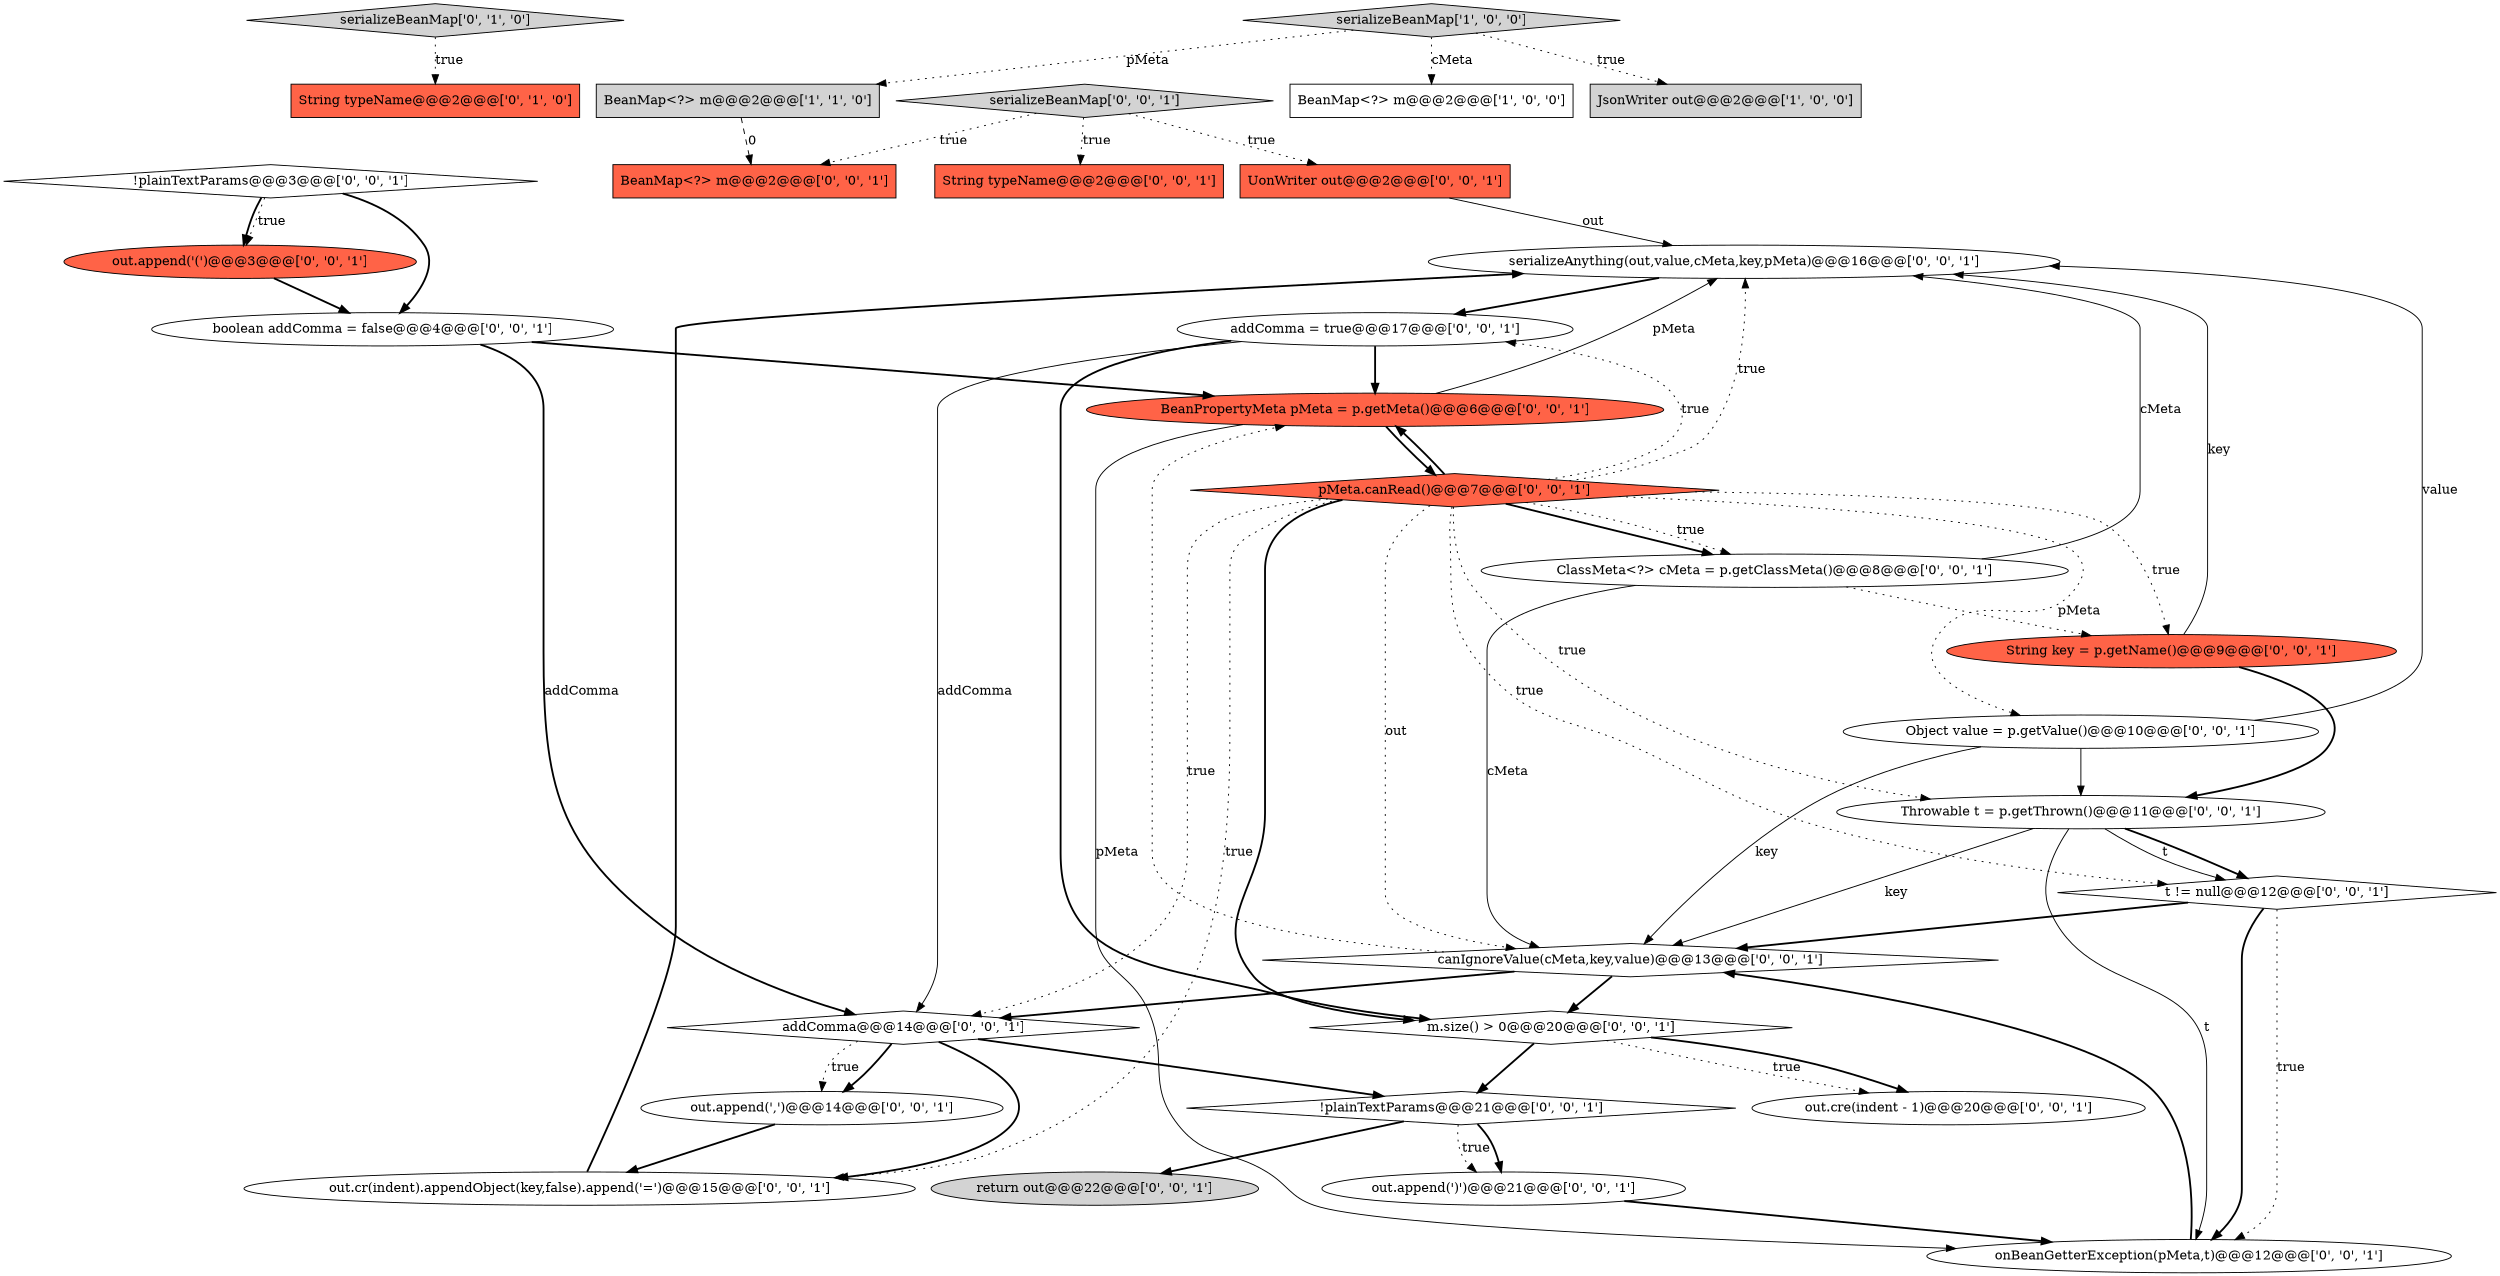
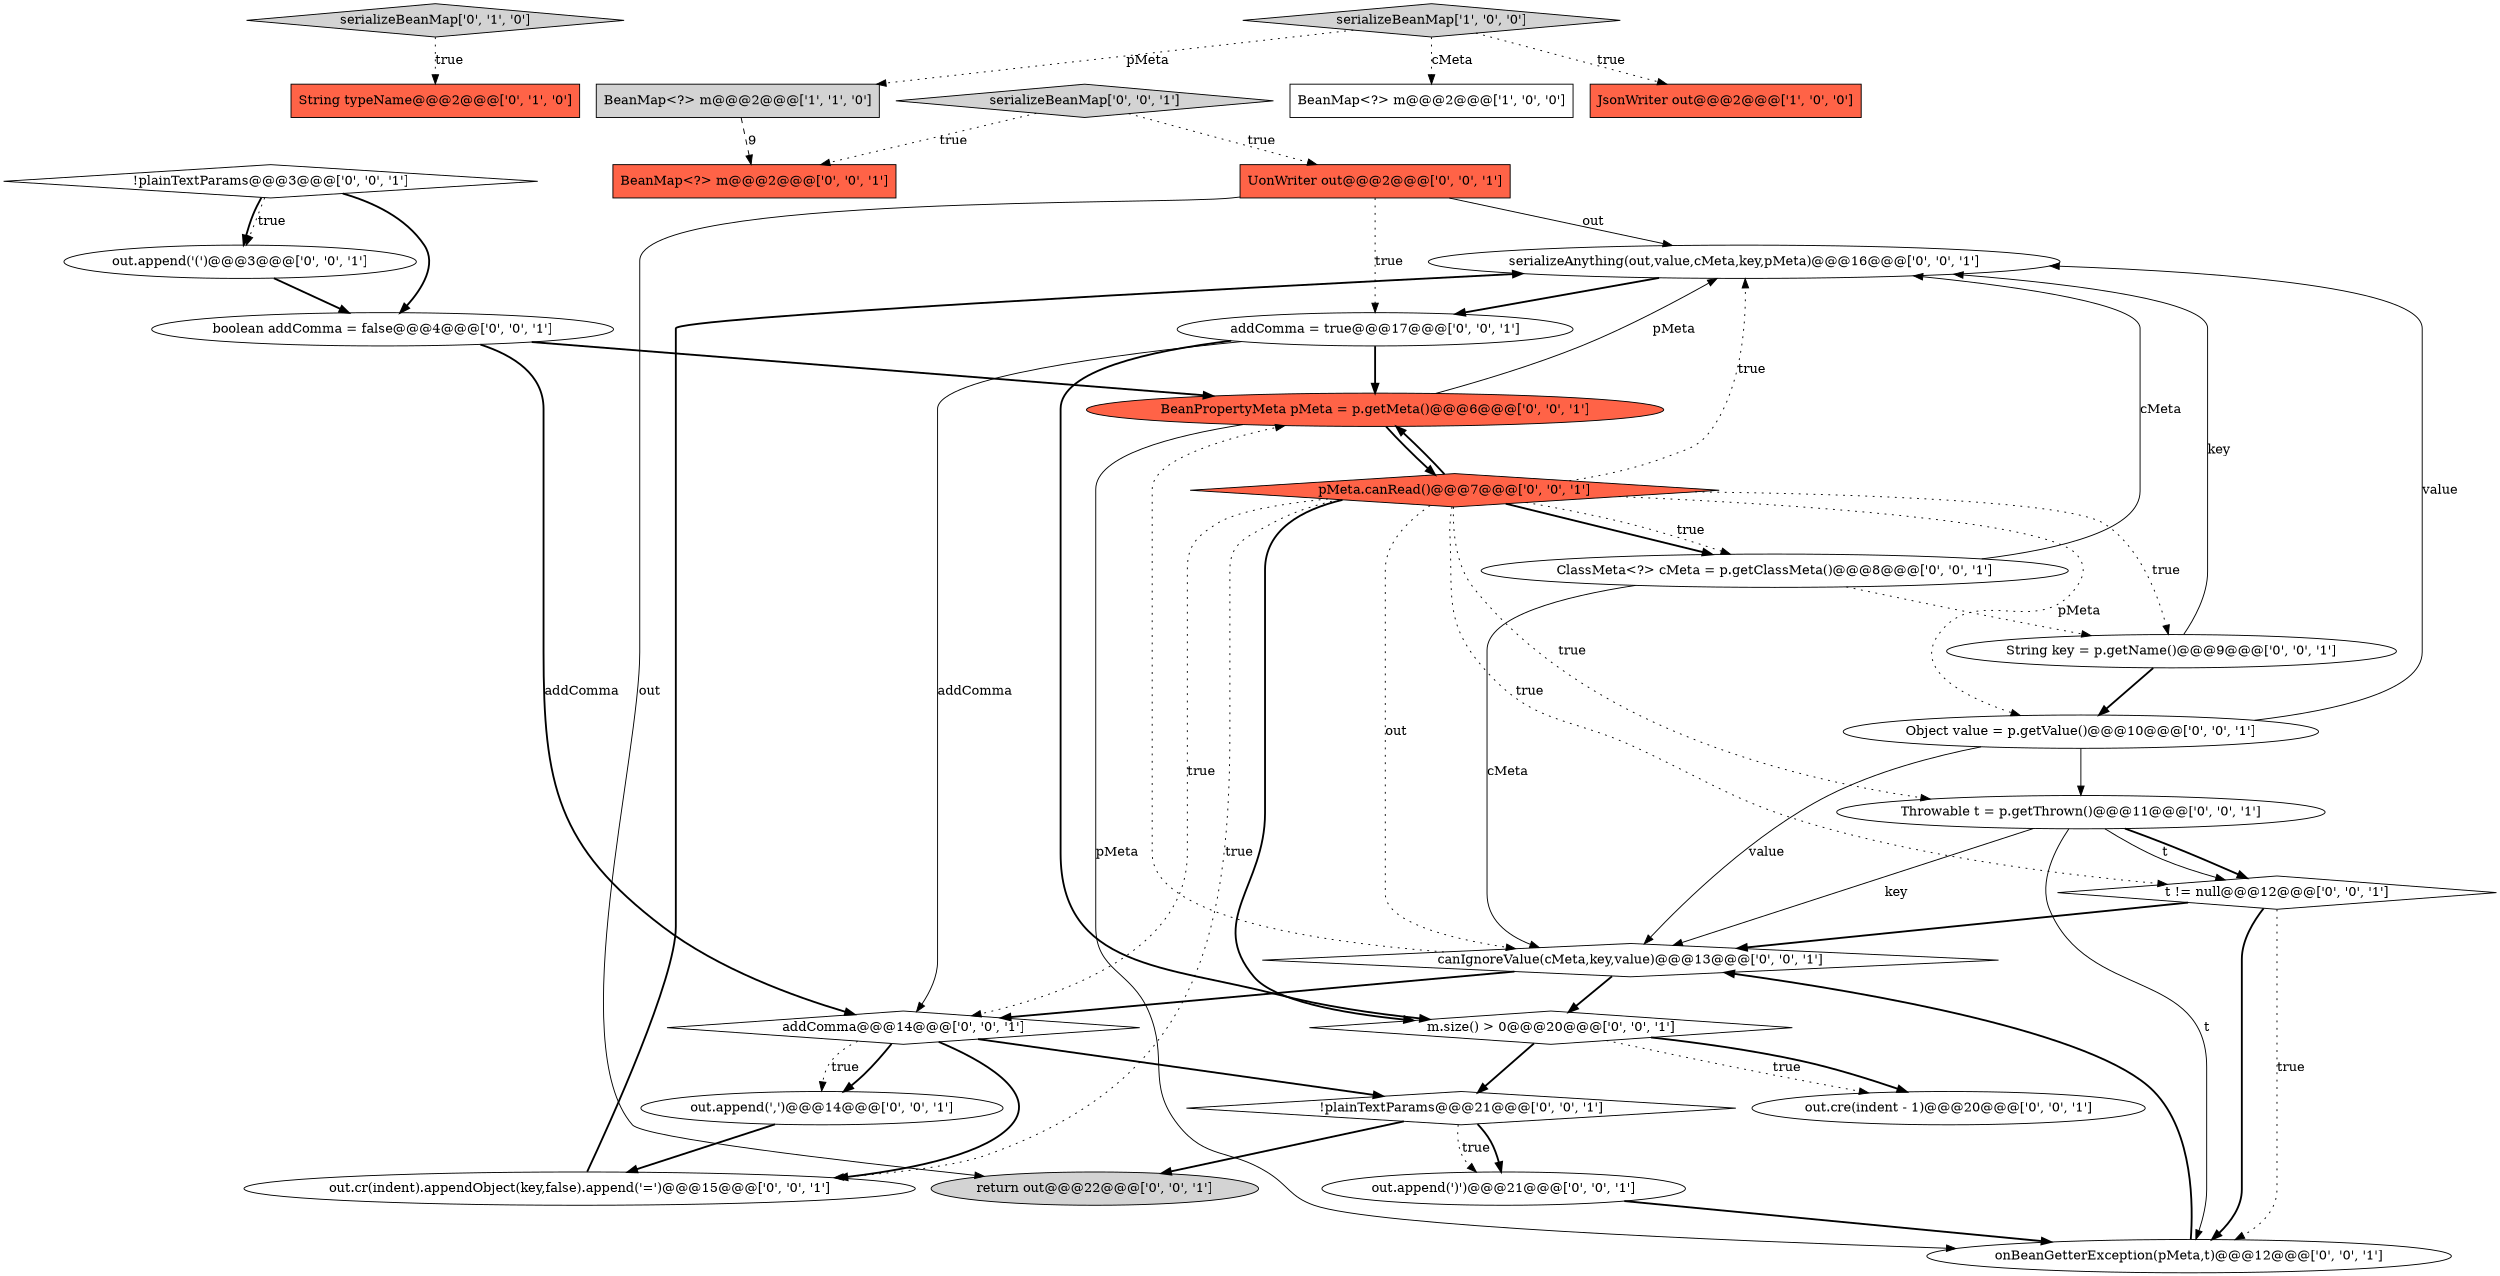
node "JsonWriter out@@@2@@@['1', '0', '0']": fillcolor lightgray -> tomato
edge "BeanMap<?> m@@@2@@@['1', '1', '0']" -> "BeanMap<?> m@@@2@@@['0', '0', '1']": label "0" -> "9"
node "String typeName@@@2@@@['0', '0', '1']": removed
node "out.append('(')@@@3@@@['0', '0', '1']": fillcolor tomato -> white
edge "pMeta.canRead()@@@7@@@['0', '0', '1']" -> "addComma = true@@@17@@@['0', '0', '1']": now "UonWriter out@@@2@@@['0', '0', '1']" -> "addComma = true@@@17@@@['0', '0', '1']"
edge "UonWriter out@@@2@@@['0', '0', '1']" -> "return out@@@22@@@['0', '0', '1']": added, label "out"
node "String key = p.getName()@@@9@@@['0', '0', '1']": fillcolor tomato -> white
edge "String key = p.getName()@@@9@@@['0', '0', '1']" -> "Throwable t = p.getThrown()@@@11@@@['0', '0', '1']": now "String key = p.getName()@@@9@@@['0', '0', '1']" -> "Object value = p.getValue()@@@10@@@['0', '0', '1']"
edge "Object value = p.getValue()@@@10@@@['0', '0', '1']" -> "canIgnoreValue(cMeta,key,value)@@@13@@@['0', '0', '1']": label "key" -> "value"
